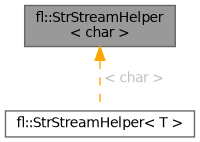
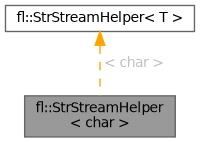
edge "fl::StrStreamHelper< T >" -> "fl::StrStreamHelper < char >": reversed
